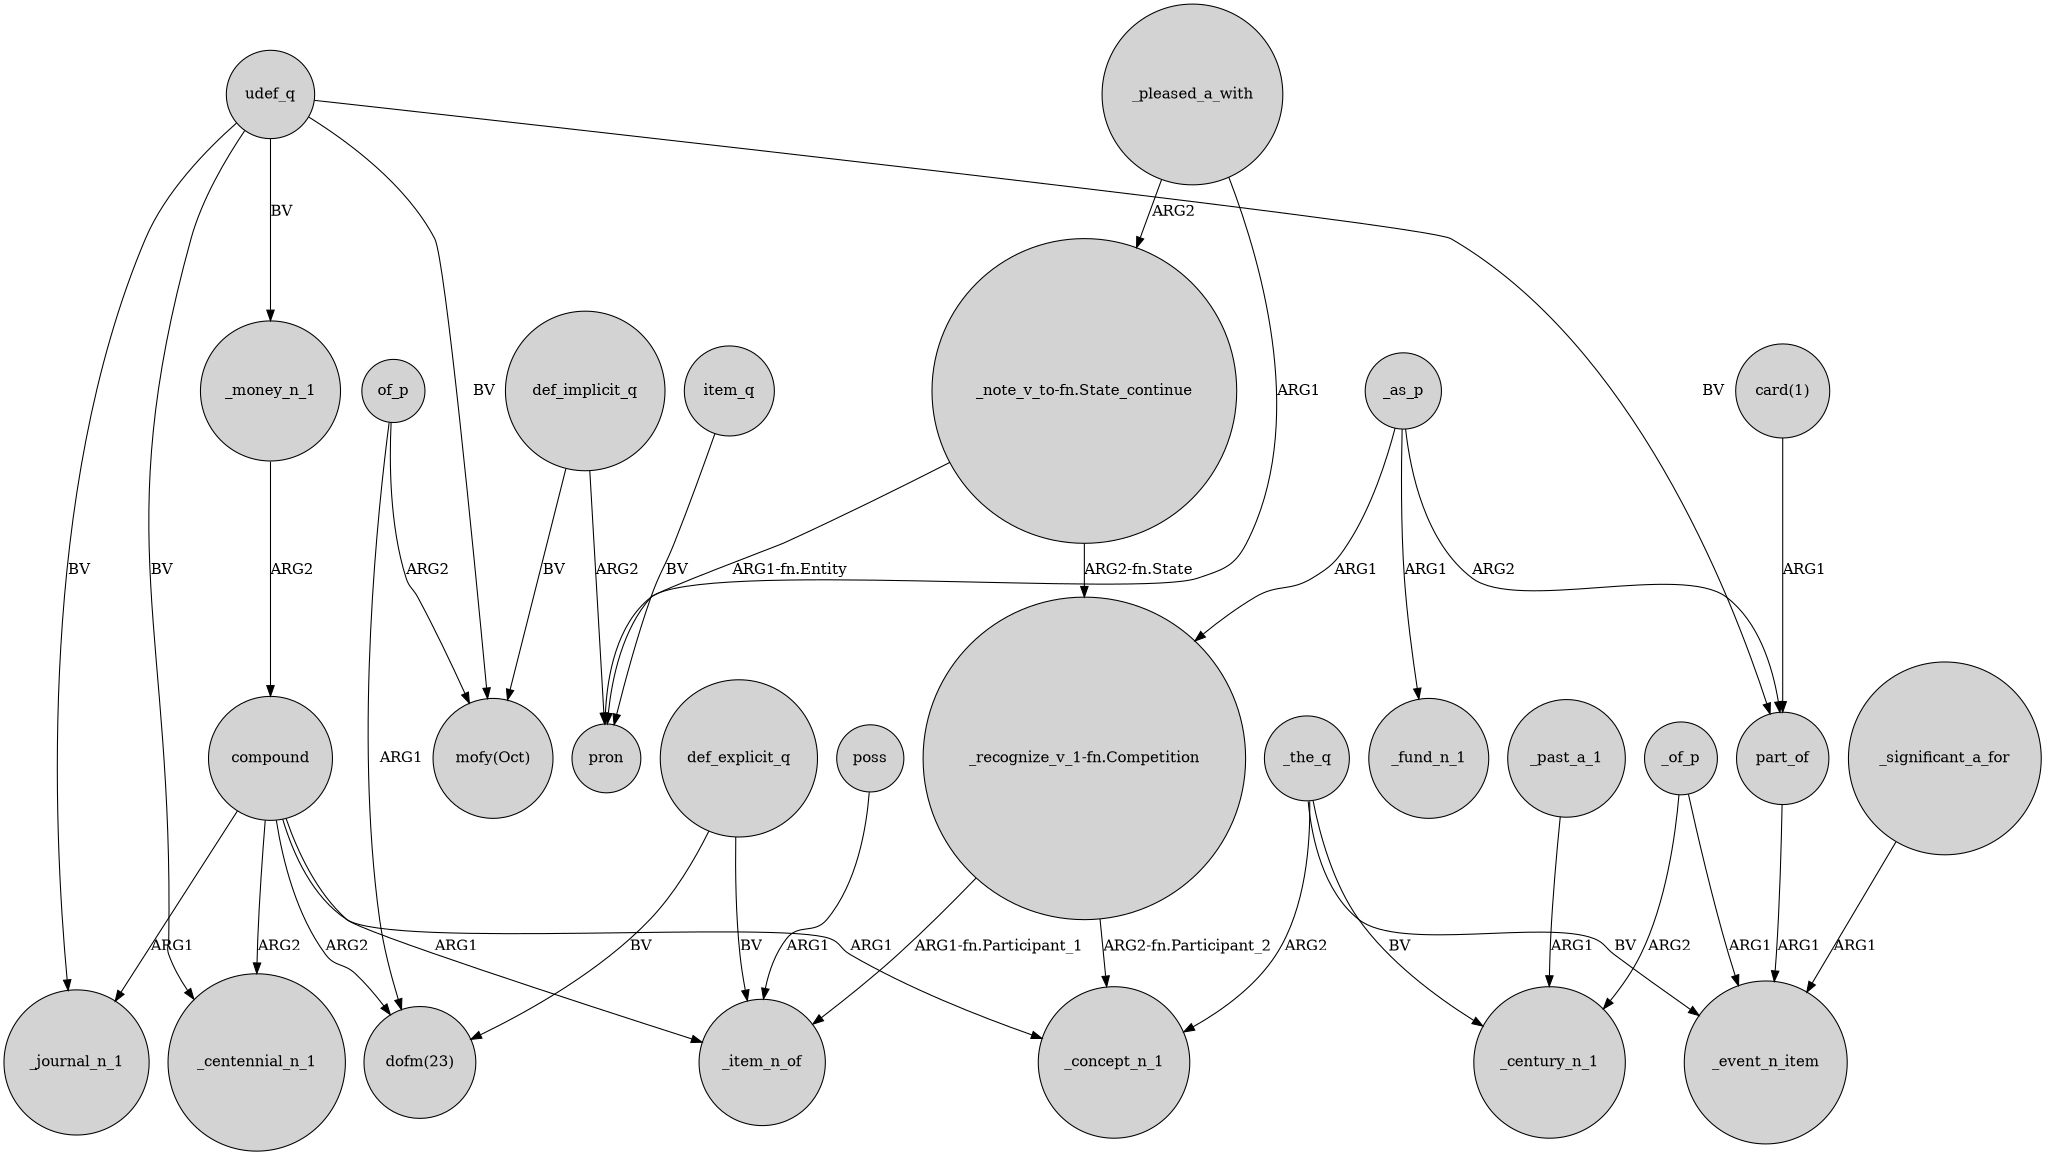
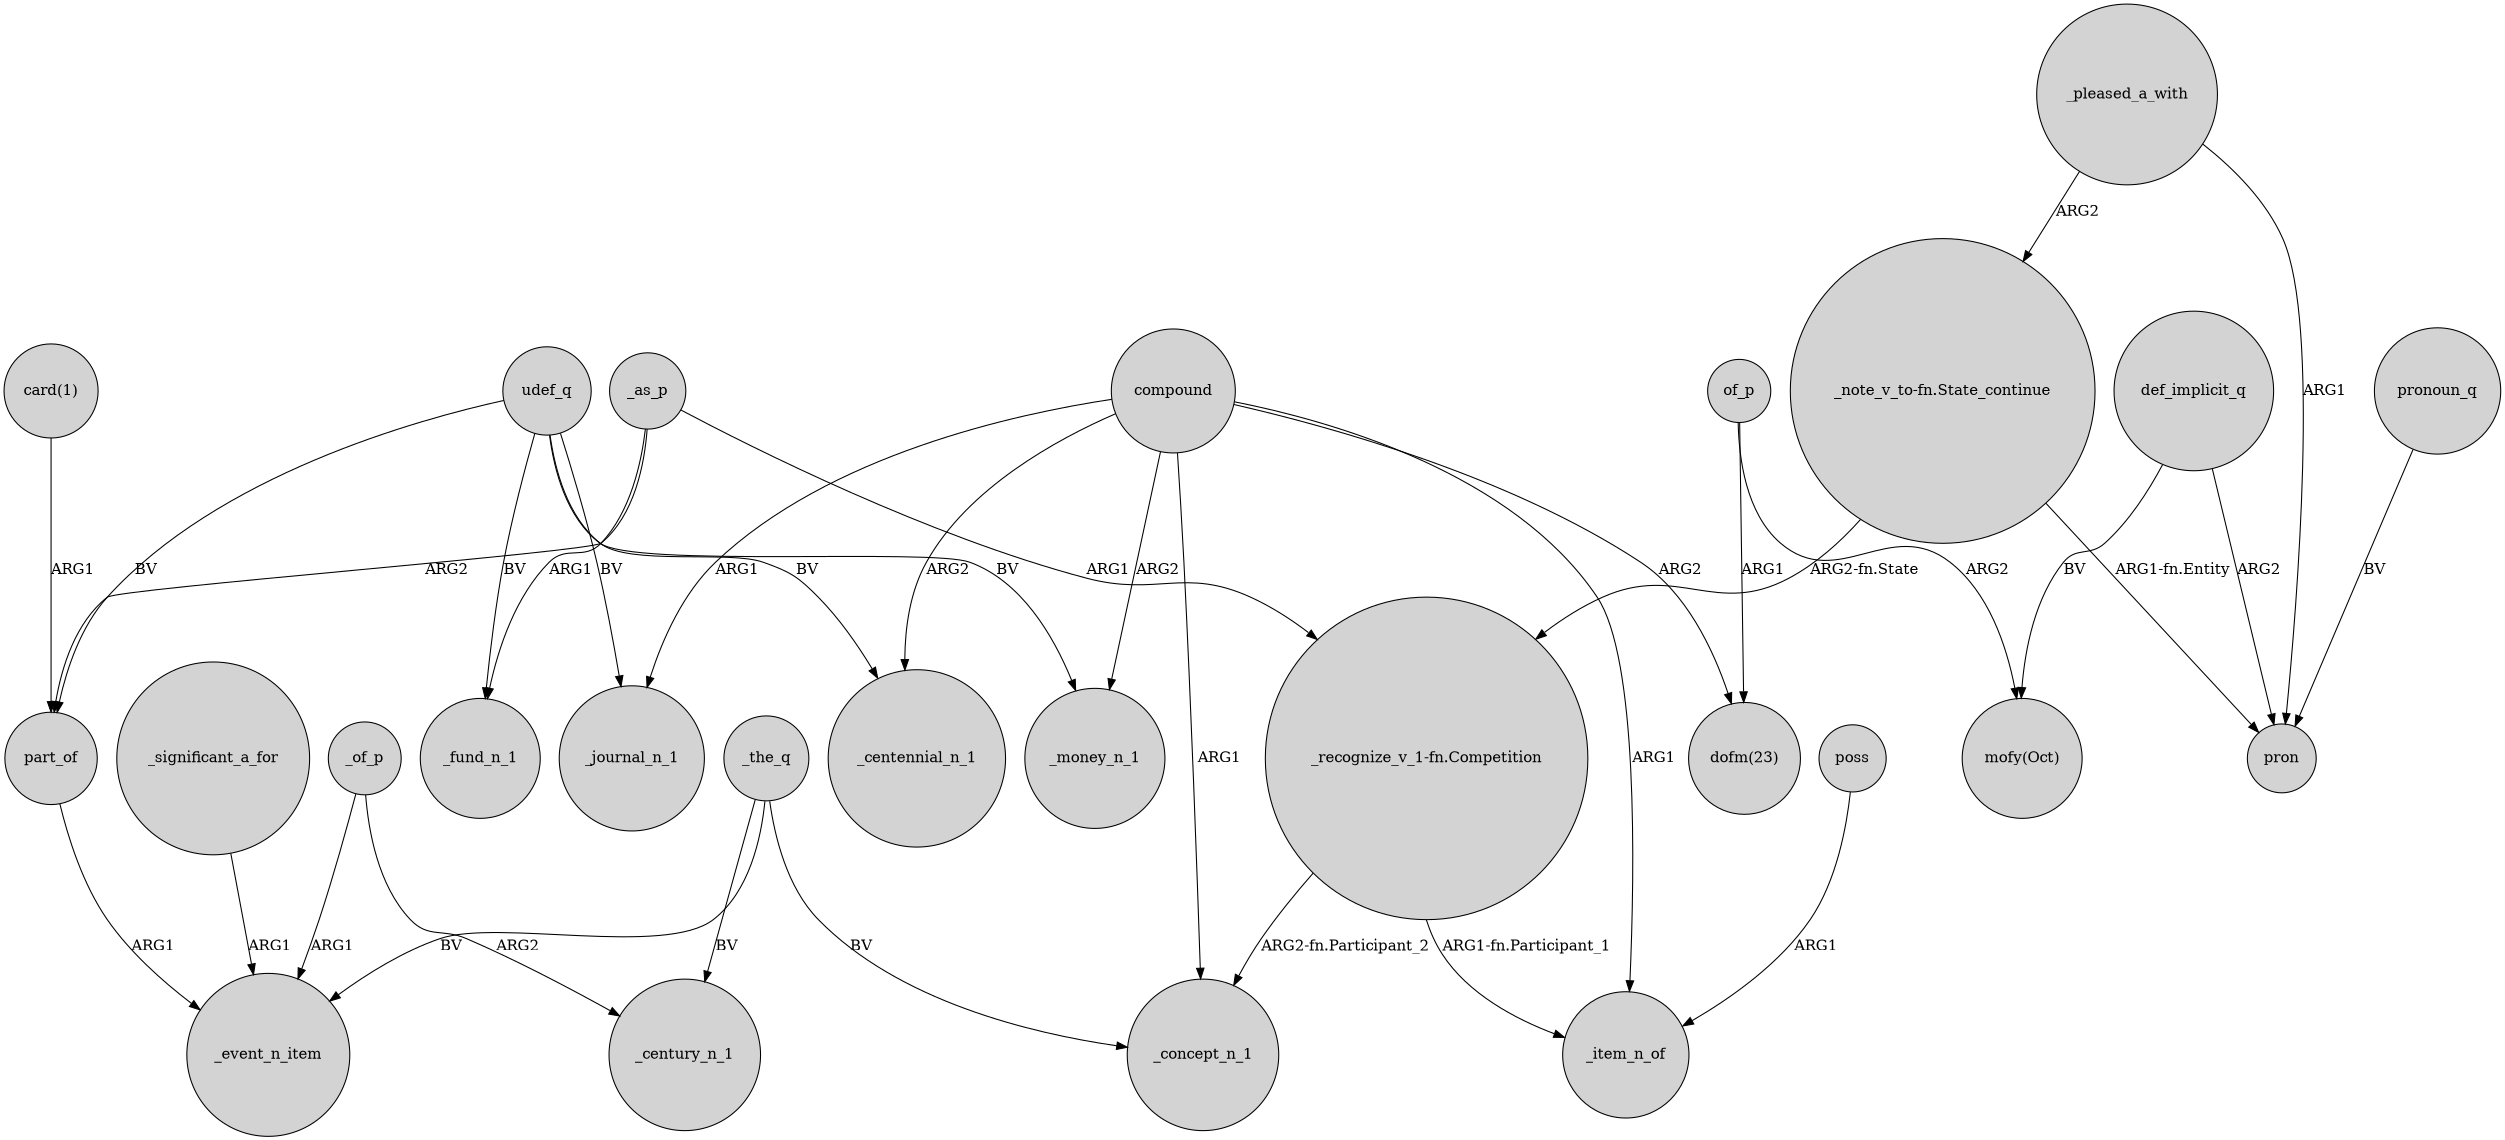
edge "udef_q" -> "mofy(Oct)": now "udef_q" -> "_fund_n_1"
node "item_q": label "item_q" -> "pronoun_q"
edge "_money_n_1" -> "compound": reversed
node "def_explicit_q": removed
node "_past_a_1": removed
edge "_the_q" -> "_concept_n_1": label "ARG2" -> "BV"
